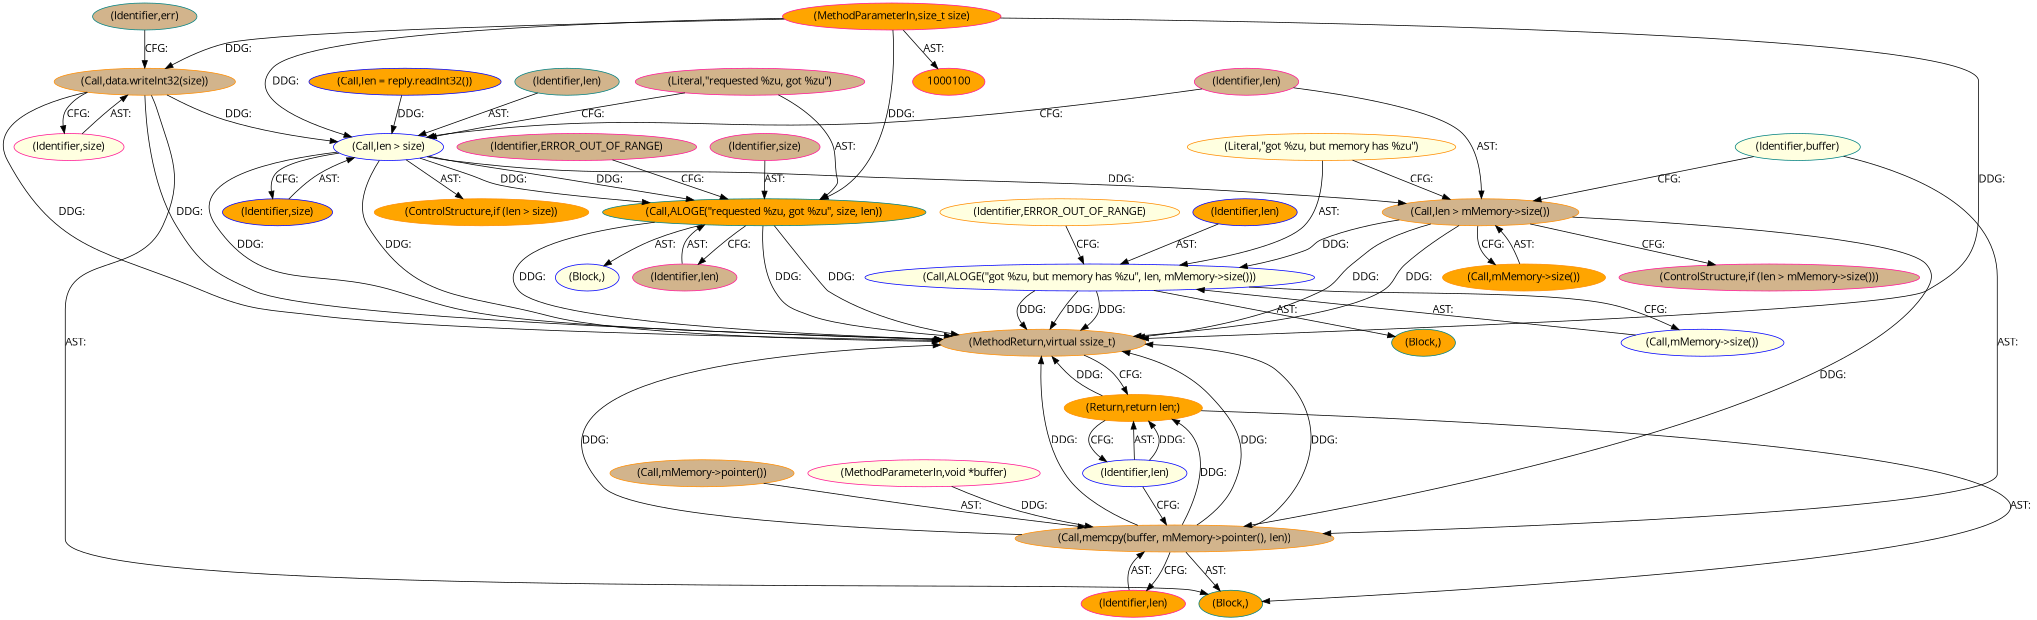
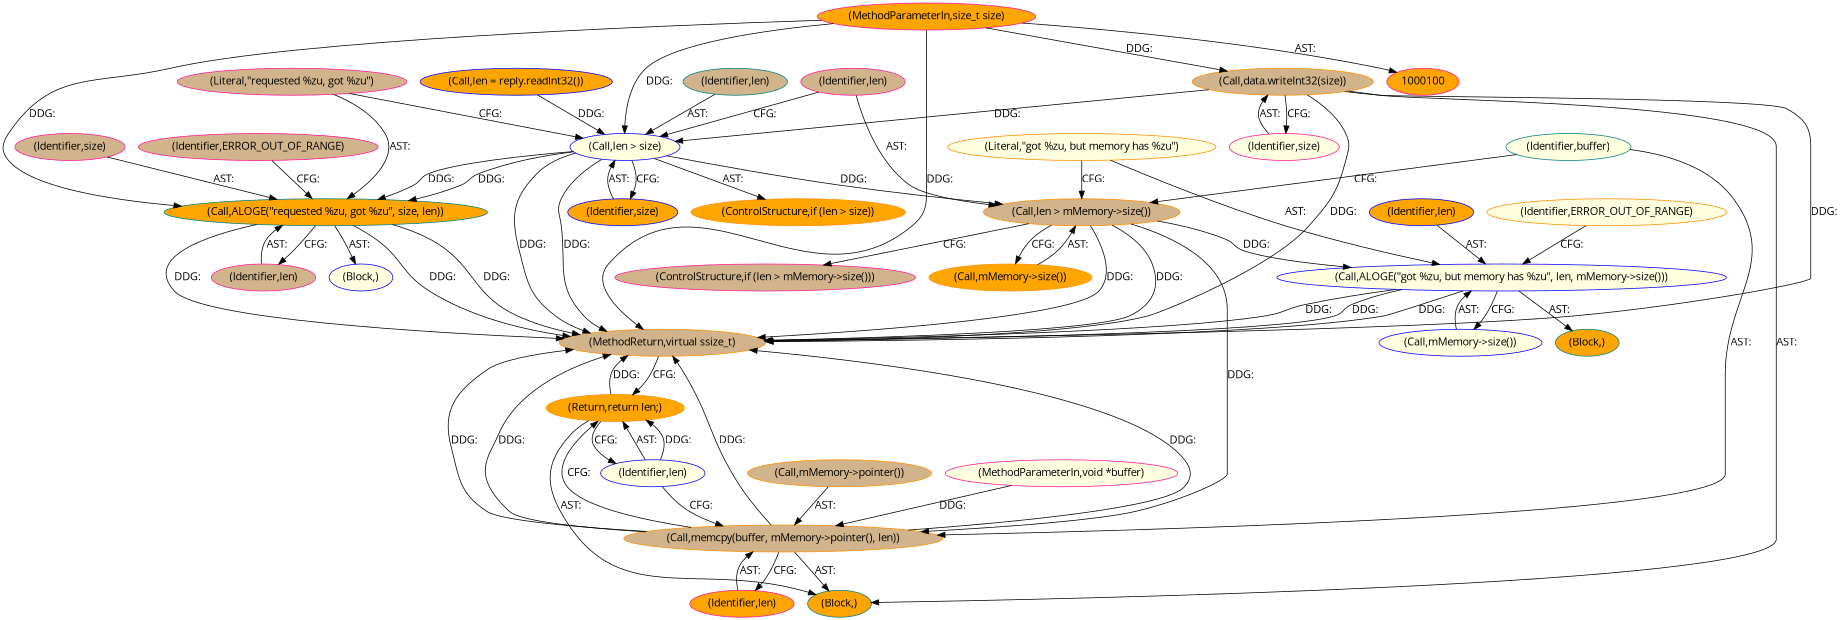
node "(Identifier,err)": removed
edge "(Call,memcpy(buffer, mMemory->pointer(), len))" -> "(Return,return len;)": label "DDG: " -> "CFG: "
